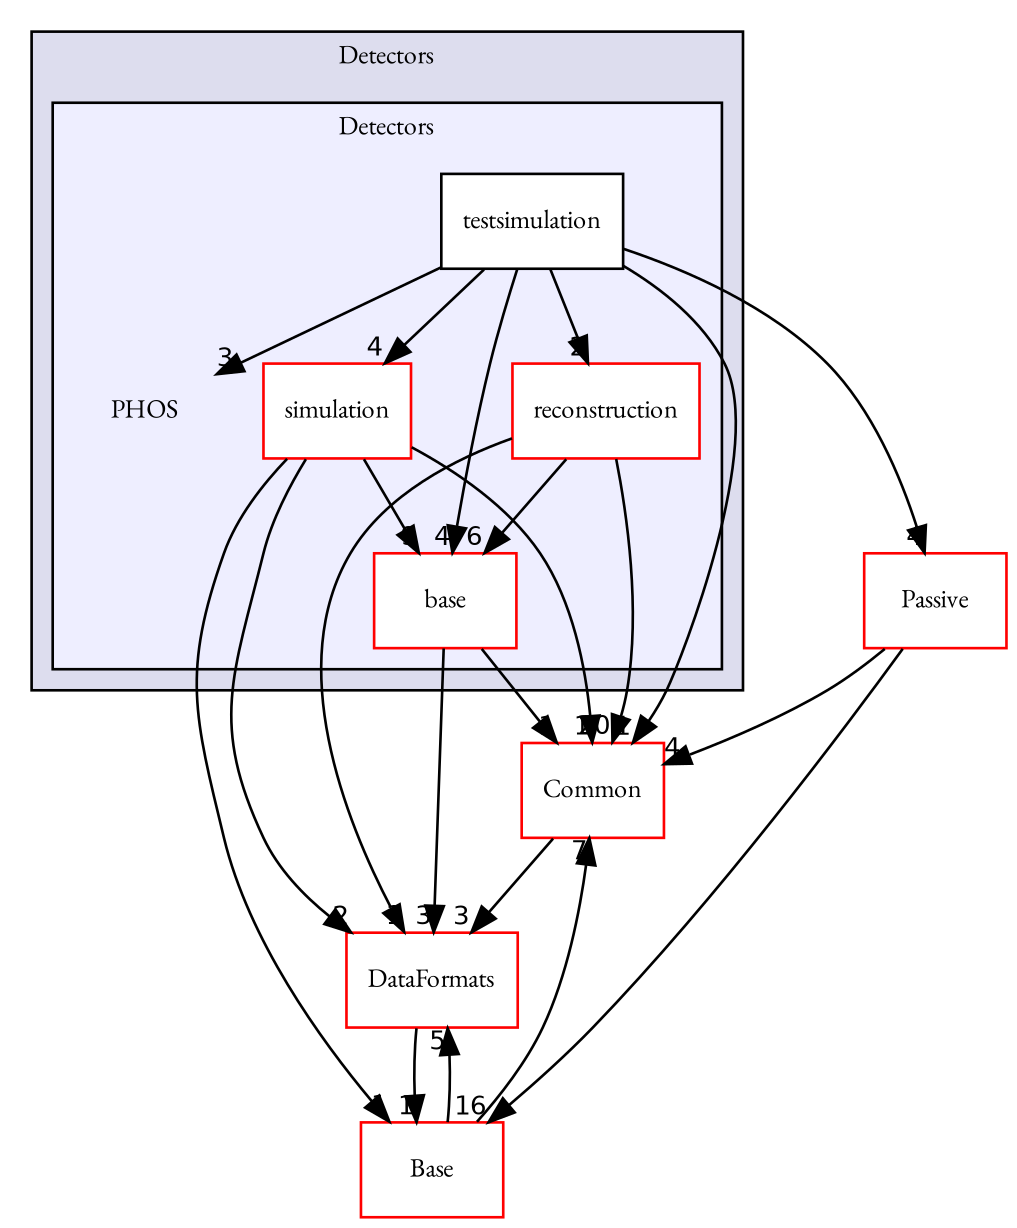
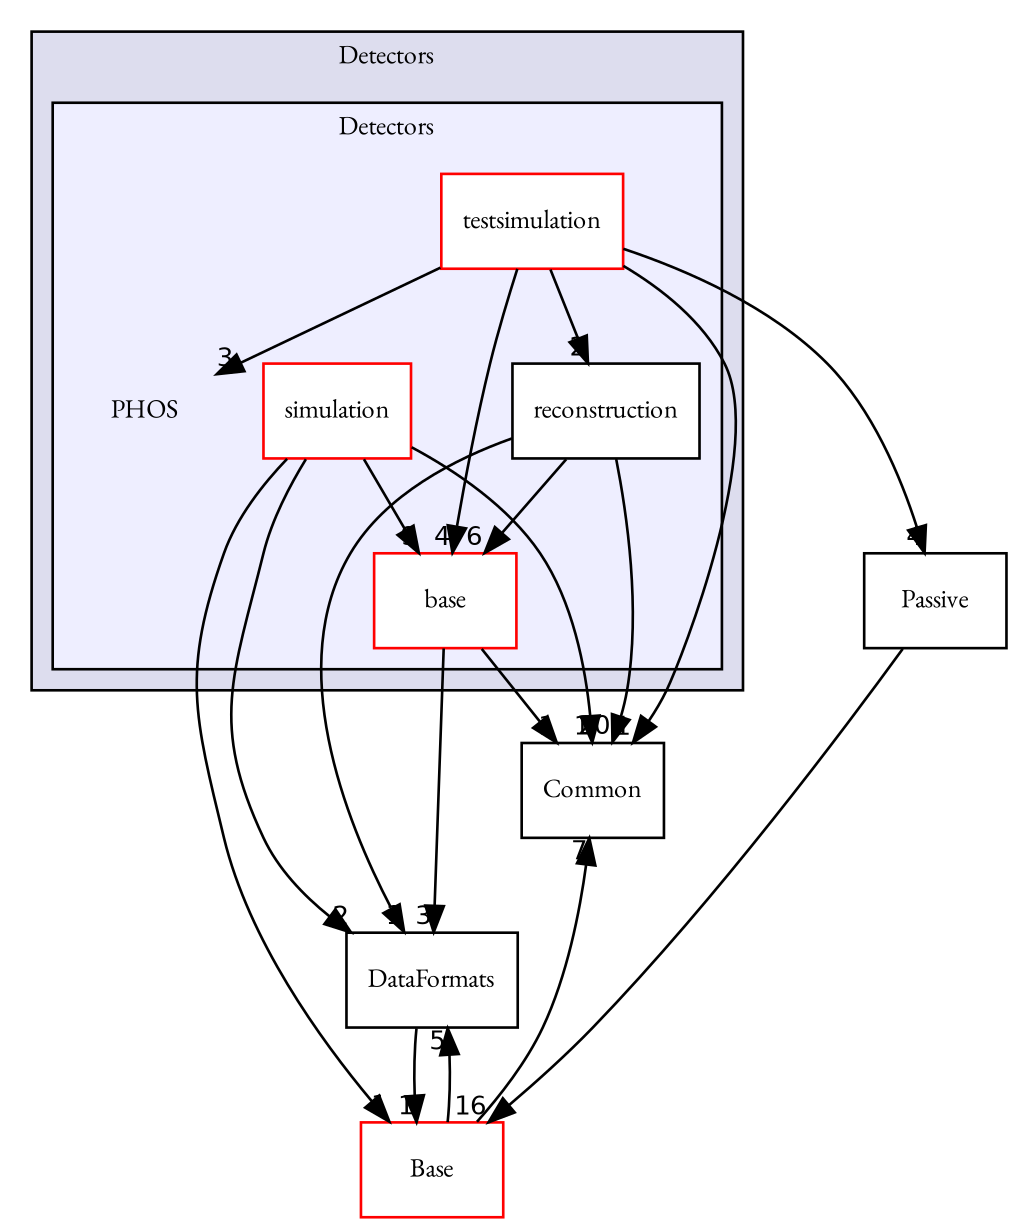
node "testsimulation": color black -> red
edge "testsimulation" -> "simulation": removed
node "reconstruction": color red -> black
node "Passive": color red -> black
edge "Passive" -> "Common": removed
node "Common": color red -> black
edge "Common" -> "DataFormats": removed
node "DataFormats": color red -> black
